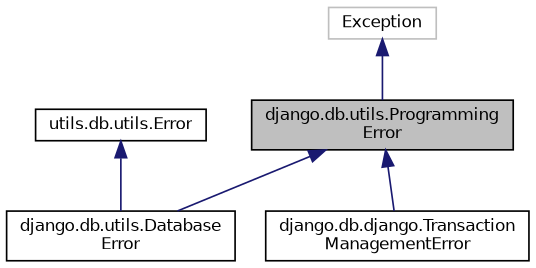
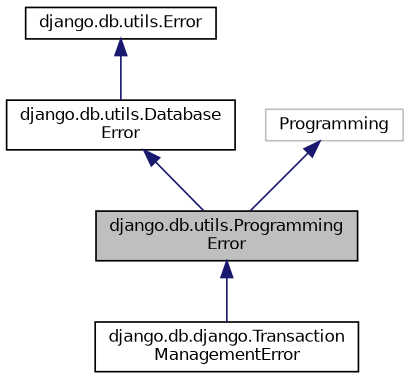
node "Exception": label "Exception" -> "Programming"
node "utils.db.utils.Error": label "utils.db.utils.Error" -> "django.db.utils.Error"
edge "django.db.utils.Database Error" -> "django.db.utils.Programming Error": reversed
